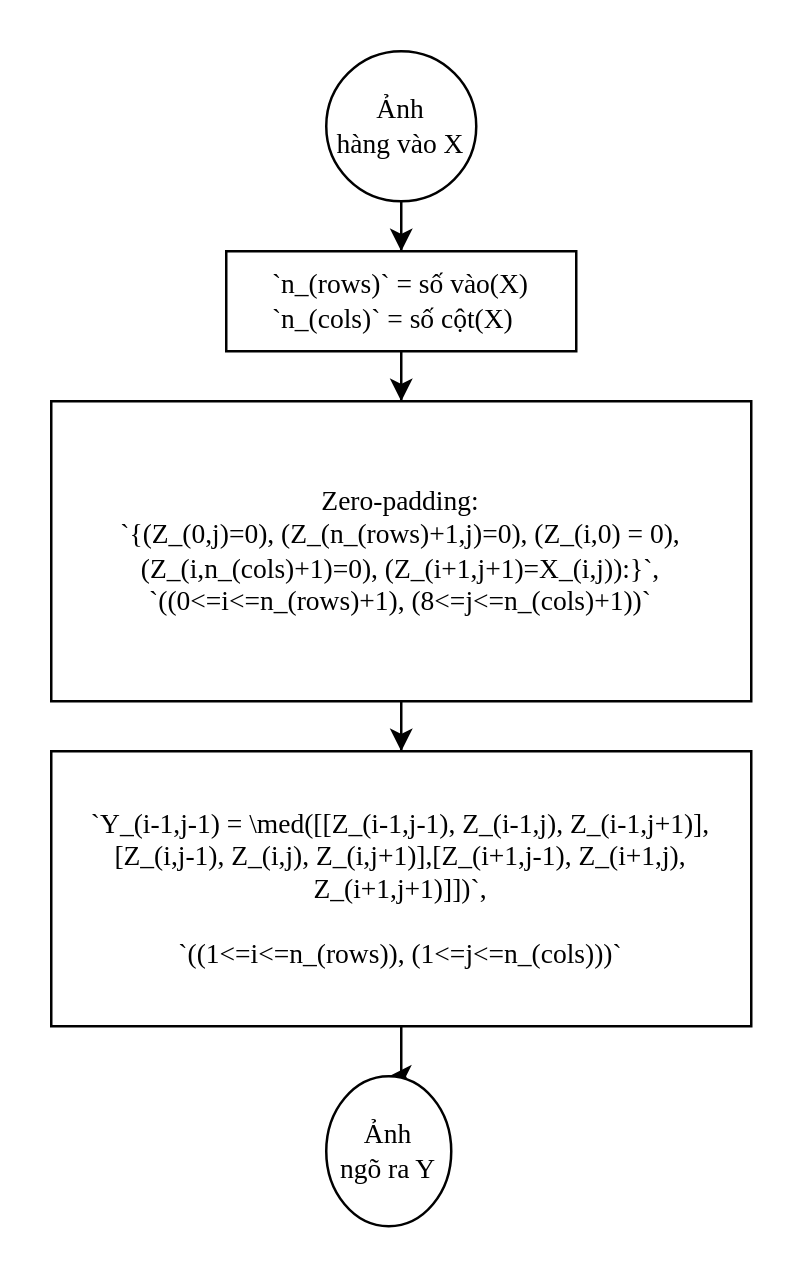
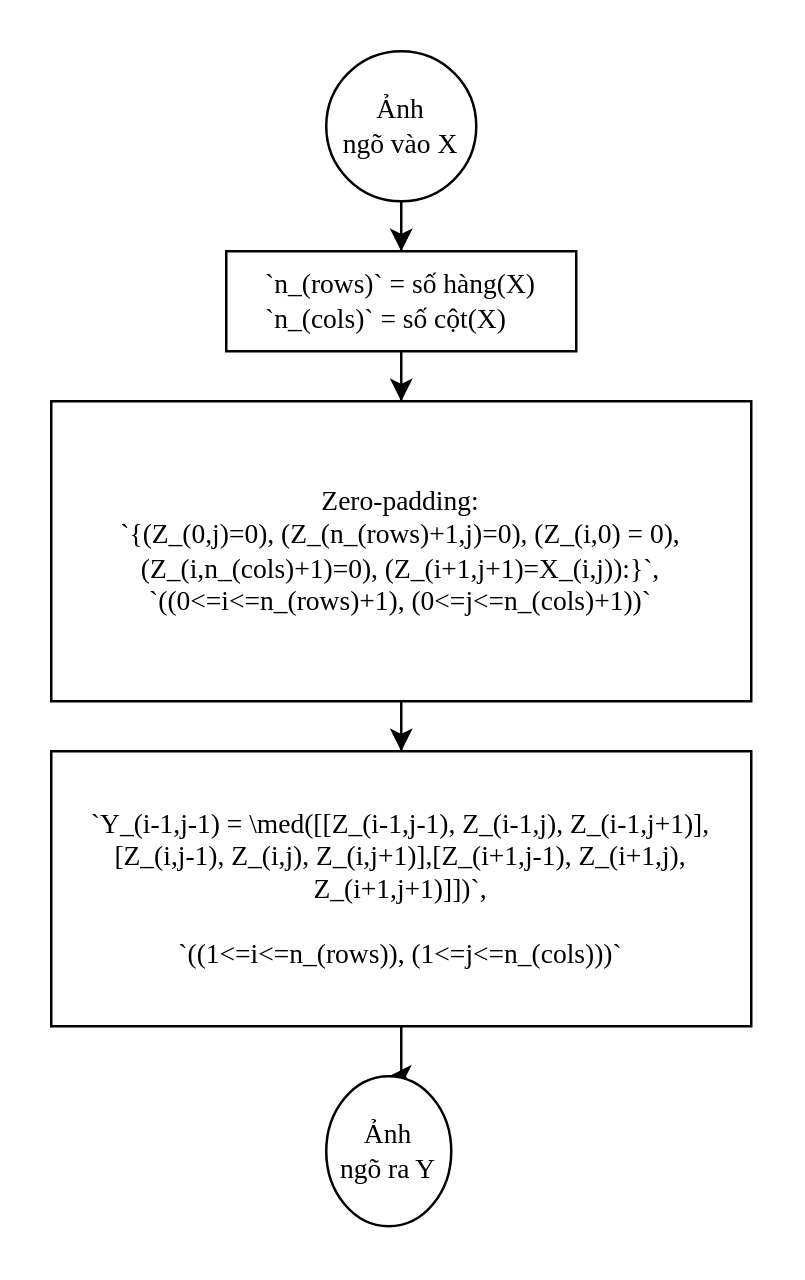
node "Ảnh hàng vào X": label "Ảnh hàng vào X" -> "Ảnh ngõ vào X"
node "`n_(rows)` = số vào(X) `n_(cols)` = số cột(X)": label "`n_(rows)` = số vào(X) `n_(cols)` = số cột(X)" -> "`n_(rows)` = số hàng(X) `n_(cols)` = số cột(X)"
node "Zero-padding: `{(Z_(0,j)=0), (Z_(n_(rows)+1,j)=0), (Z_(i,0) = 0), (Z_(i,n_(cols)+1)=0), (Z_(i+1,j+1)=X_(i,j)):}`, `((0<=i<=n_(rows)+1), (8<=j<=n_(cols)+1))`": label "Zero-padding: `{(Z_(0,j)=0), (Z_(n_(rows)+1,j)=0), (Z_(i,0) = 0), (Z_(i,n_(cols)+1)=0), (Z_(i+1,j+1)=X_(i,j)):}`, `((0<=i<=n_(rows)+1), (8<=j<=n_(cols)+1))`" -> "Zero-padding: `{(Z_(0,j)=0), (Z_(n_(rows)+1,j)=0), (Z_(i,0) = 0), (Z_(i,n_(cols)+1)=0), (Z_(i+1,j+1)=X_(i,j)):}`, `((0<=i<=n_(rows)+1), (0<=j<=n_(cols)+1))`"
